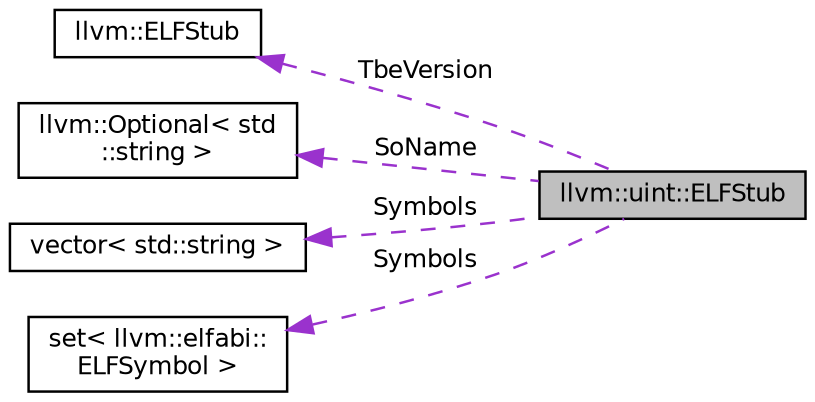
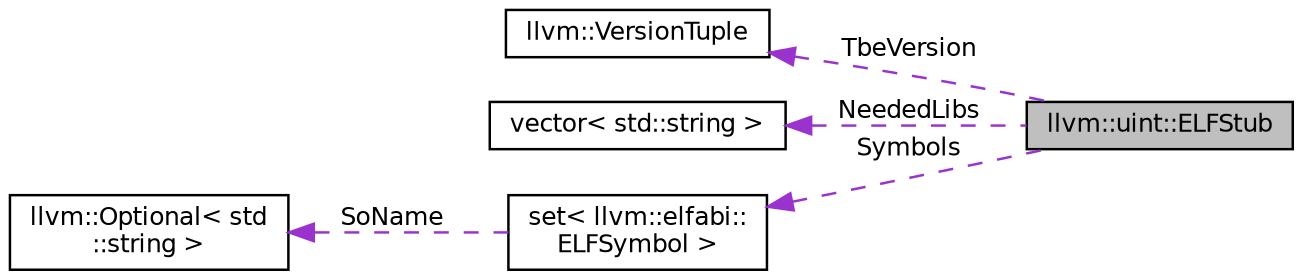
node "llvm::ELFStub": label "llvm::ELFStub" -> "llvm::VersionTuple"
edge "llvm::uint::ELFStub" -> "llvm::Optional< std ::string >": now "set< llvm::elfabi:: ELFSymbol >" -> "llvm::Optional< std ::string >"
edge "llvm::uint::ELFStub" -> "vector< std::string >": label " Symbols" -> " NeededLibs"
